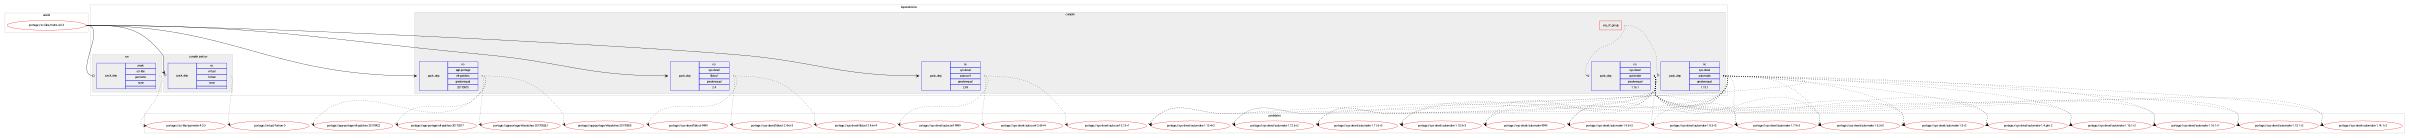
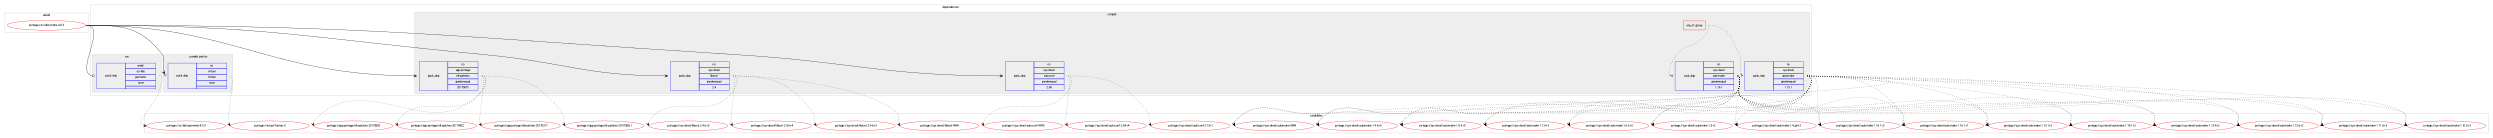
node "portage://sys-devel/libtool-2.4.6-r3": added
